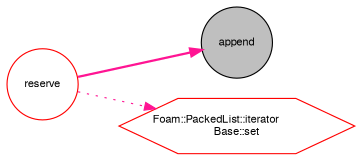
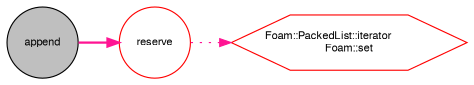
edge "reserve" -> "append": reversed
node "Foam::PackedList::iterator Base::set": label "Foam::PackedList::iterator Base::set" -> "Foam::PackedList::iterator Foam::set"
